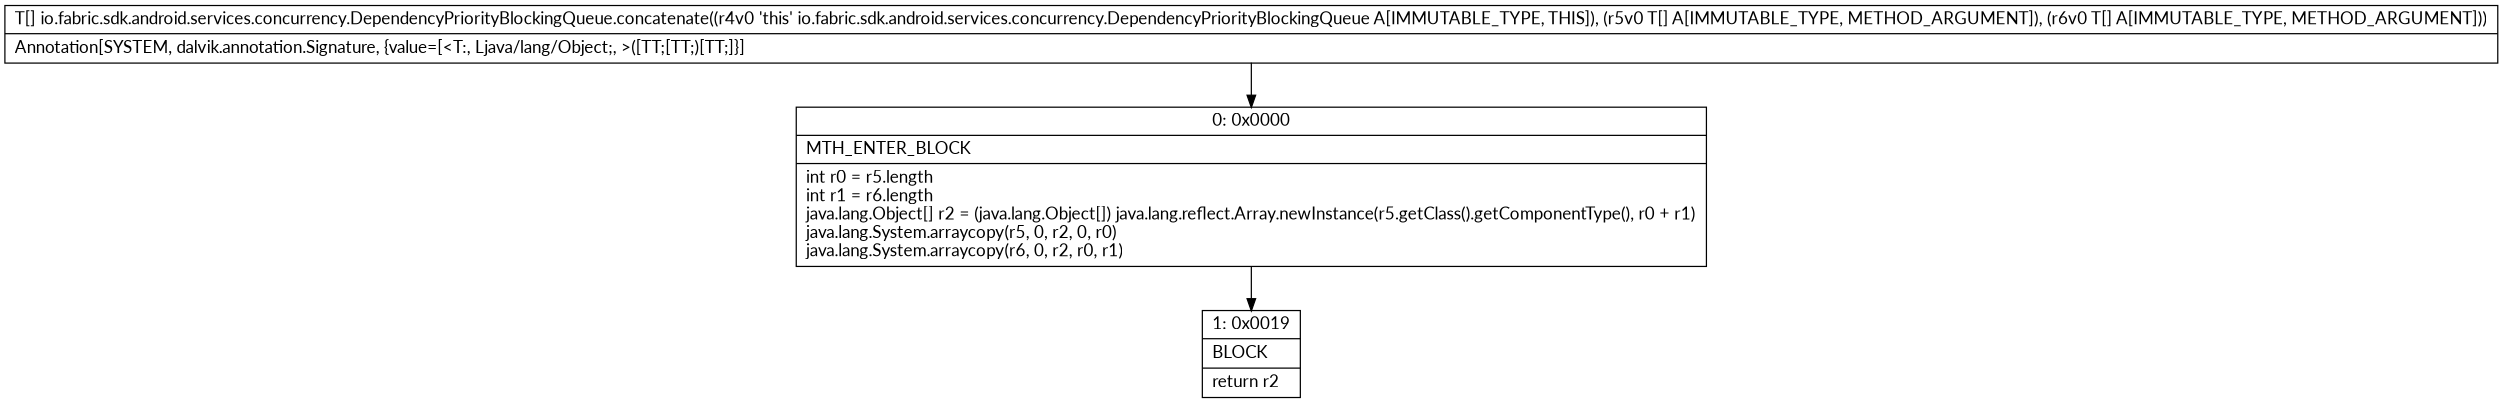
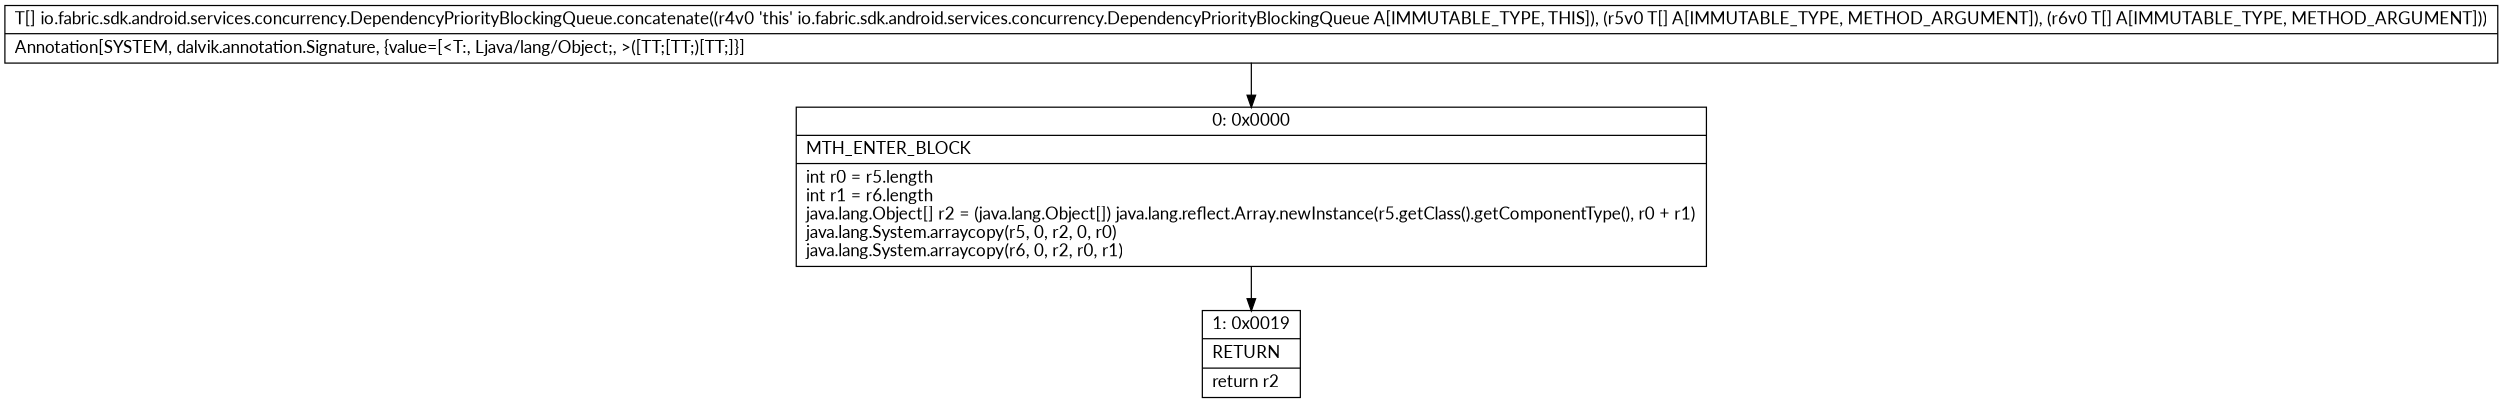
node "1: 0x0019": text "BLOCK" -> "RETURN"
